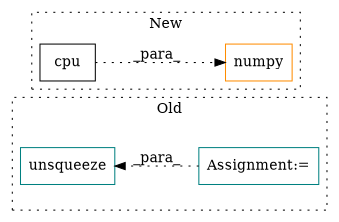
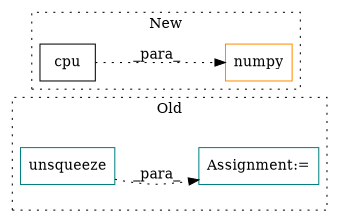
edge "Assignment:=" -> "unsqueeze": reversed
